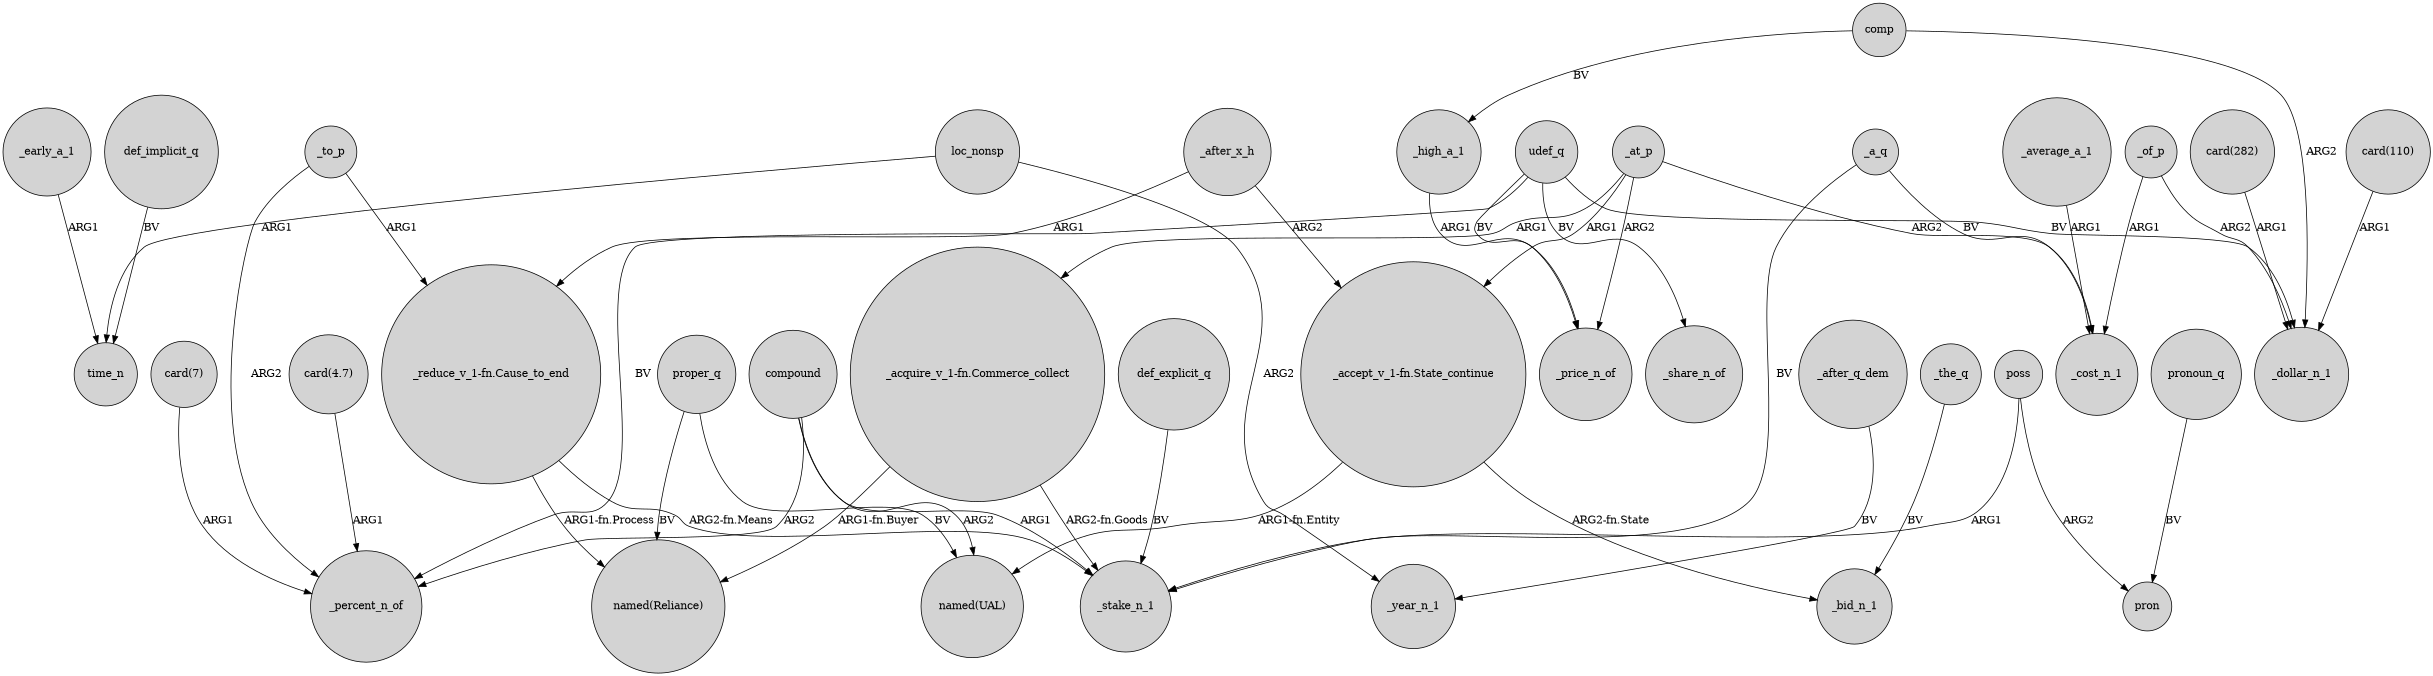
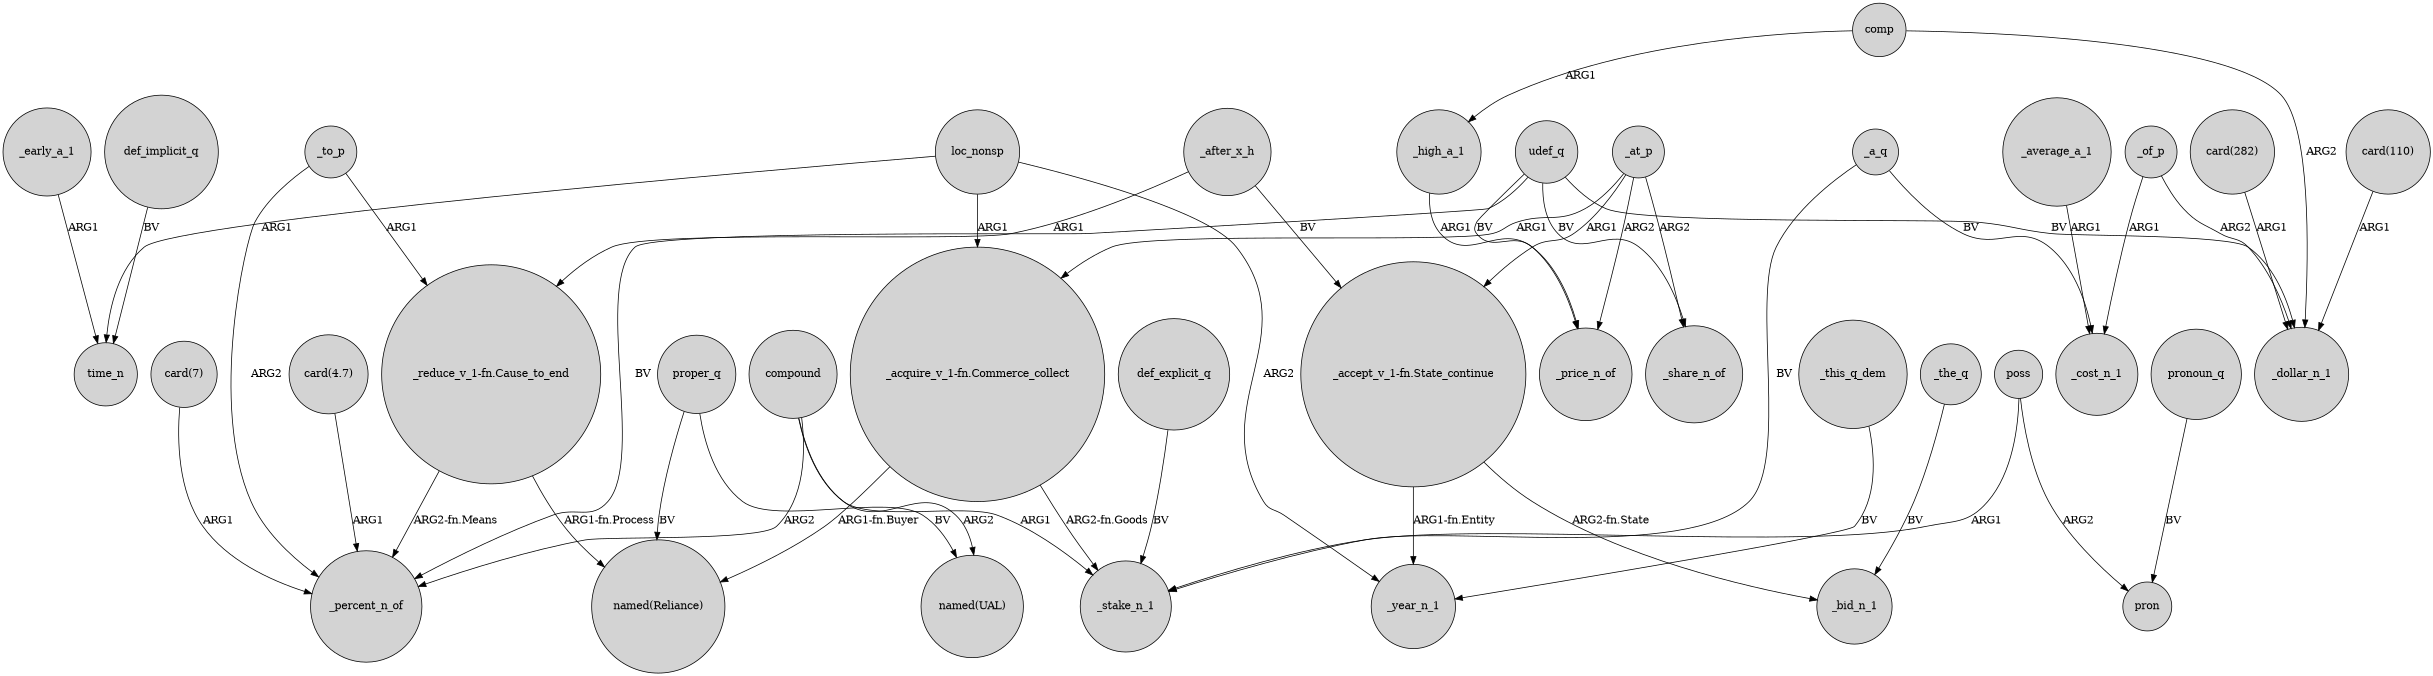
edge "comp" -> "_high_a_1": label "BV" -> "ARG1"
edge "loc_nonsp" -> "_acquire_v_1-fn.Commerce_collect": added, label "ARG1"
edge "_after_x_h" -> "_accept_v_1-fn.State_continue": label "ARG2" -> "BV"
edge "_at_p" -> "_cost_n_1": now "_at_p" -> "_share_n_of"
node "_after_q_dem": label "_after_q_dem" -> "_this_q_dem"
edge "_accept_v_1-fn.State_continue" -> "named(UAL)": now "_accept_v_1-fn.State_continue" -> "_year_n_1"
edge "_reduce_v_1-fn.Cause_to_end" -> "_stake_n_1": now "_reduce_v_1-fn.Cause_to_end" -> "_percent_n_of"
